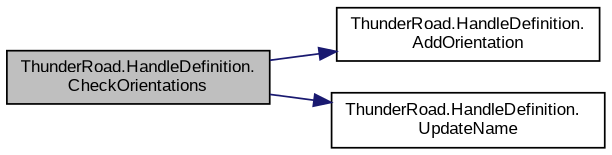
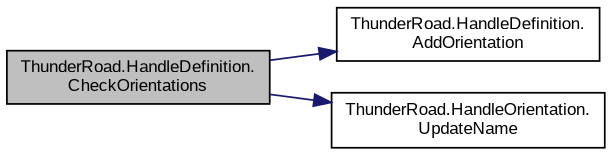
node "ThunderRoad.HandleDefinition. UpdateName": label "ThunderRoad.HandleDefinition. UpdateName" -> "ThunderRoad.HandleOrientation. UpdateName"
